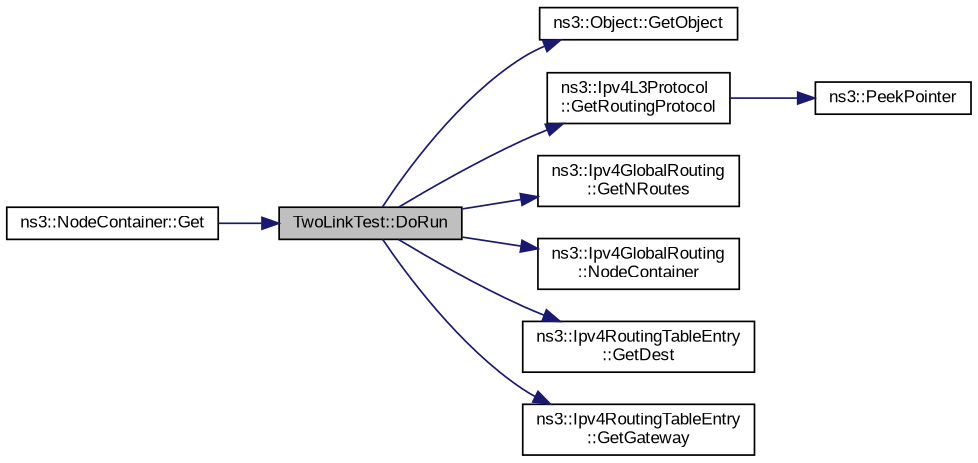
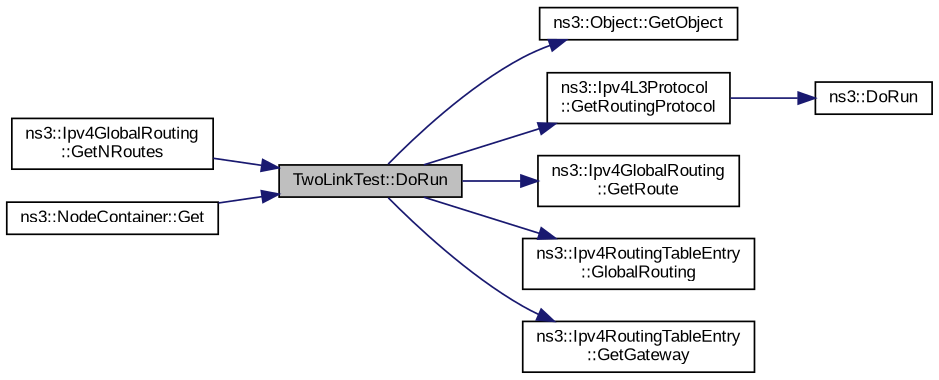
node "ns3::PeekPointer": label "ns3::PeekPointer" -> "ns3::DoRun"
edge "TwoLinkTest::DoRun" -> "ns3::Ipv4GlobalRouting ::GetNRoutes": reversed
node "ns3::Ipv4GlobalRouting ::NodeContainer": label "ns3::Ipv4GlobalRouting ::NodeContainer" -> "ns3::Ipv4GlobalRouting ::GetRoute"
node "ns3::Ipv4RoutingTableEntry ::GetDest": label "ns3::Ipv4RoutingTableEntry ::GetDest" -> "ns3::Ipv4RoutingTableEntry ::GlobalRouting"
